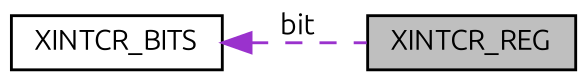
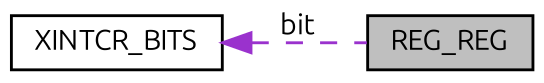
node "XINTCR_REG": label "XINTCR_REG" -> "REG_REG"
